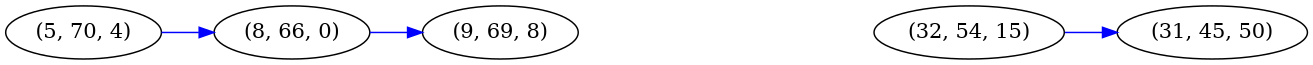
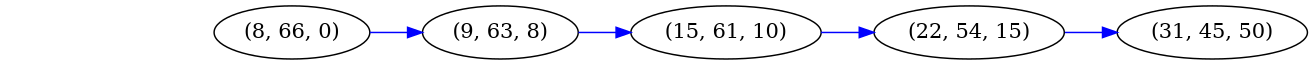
node "(5, 70, 4)": removed
node "(9, 69, 8)": label "(9, 69, 8)" -> "(9, 63, 8)"
node "(15, 61, 10)": added
node "(32, 54, 15)": label "(32, 54, 15)" -> "(22, 54, 15)"
